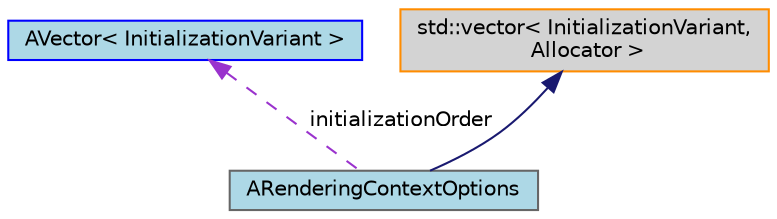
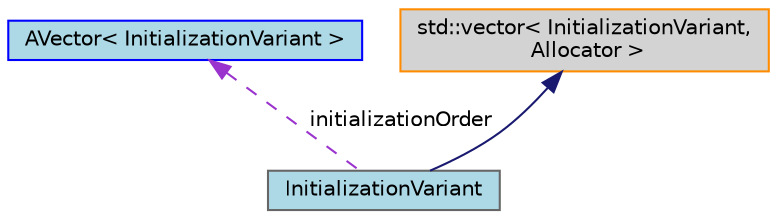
node "ARenderingContextOptions": label "ARenderingContextOptions" -> "InitializationVariant"
